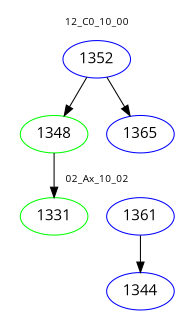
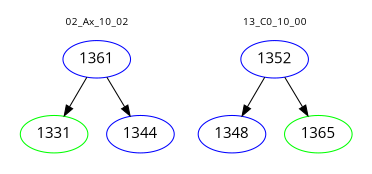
cluster "12_C0_10_00": label "12_C0_10_00" -> "13_C0_10_00"
node "1348": color green -> blue
node "1365": color blue -> green
edge "1348" -> "1331": now "1361" -> "1331"
